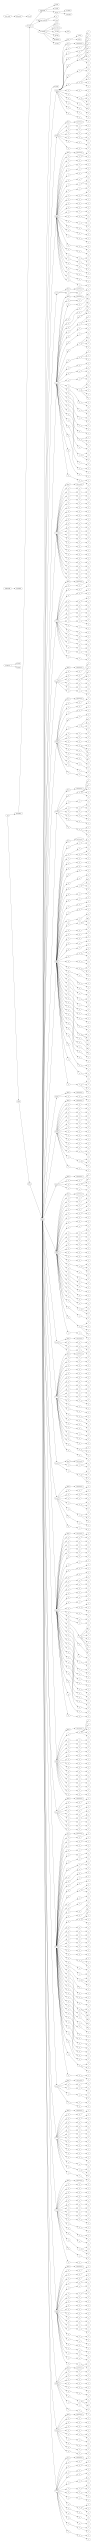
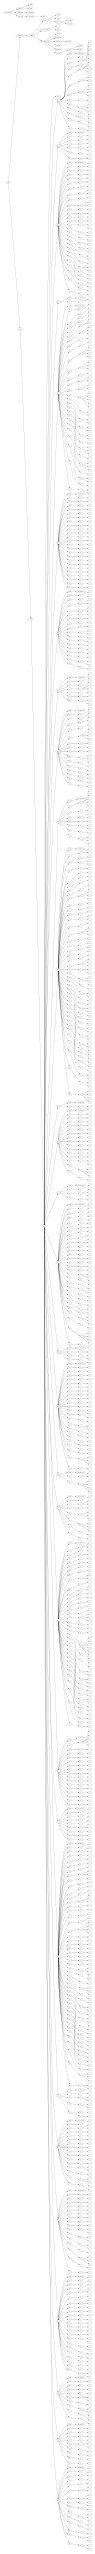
node "profileDesc": added
